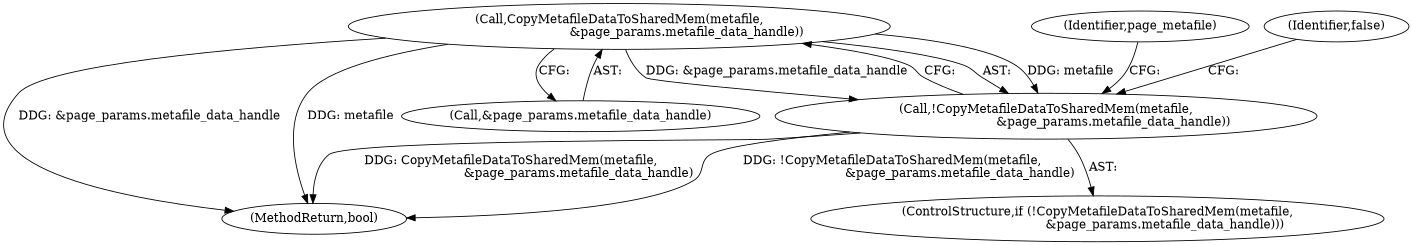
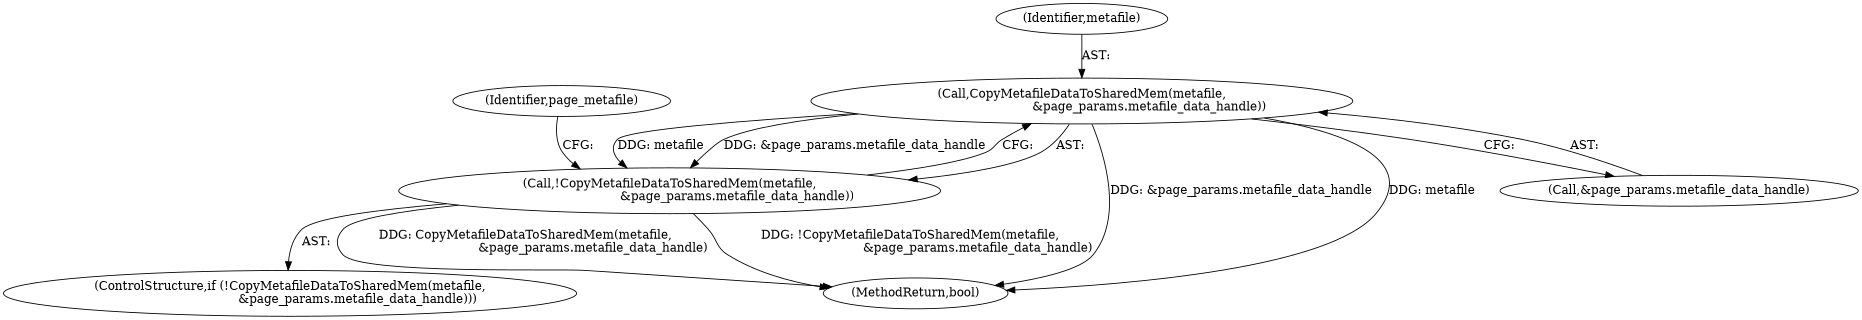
node "(Identifier,metafile)": added
node "(Identifier,false)": removed
